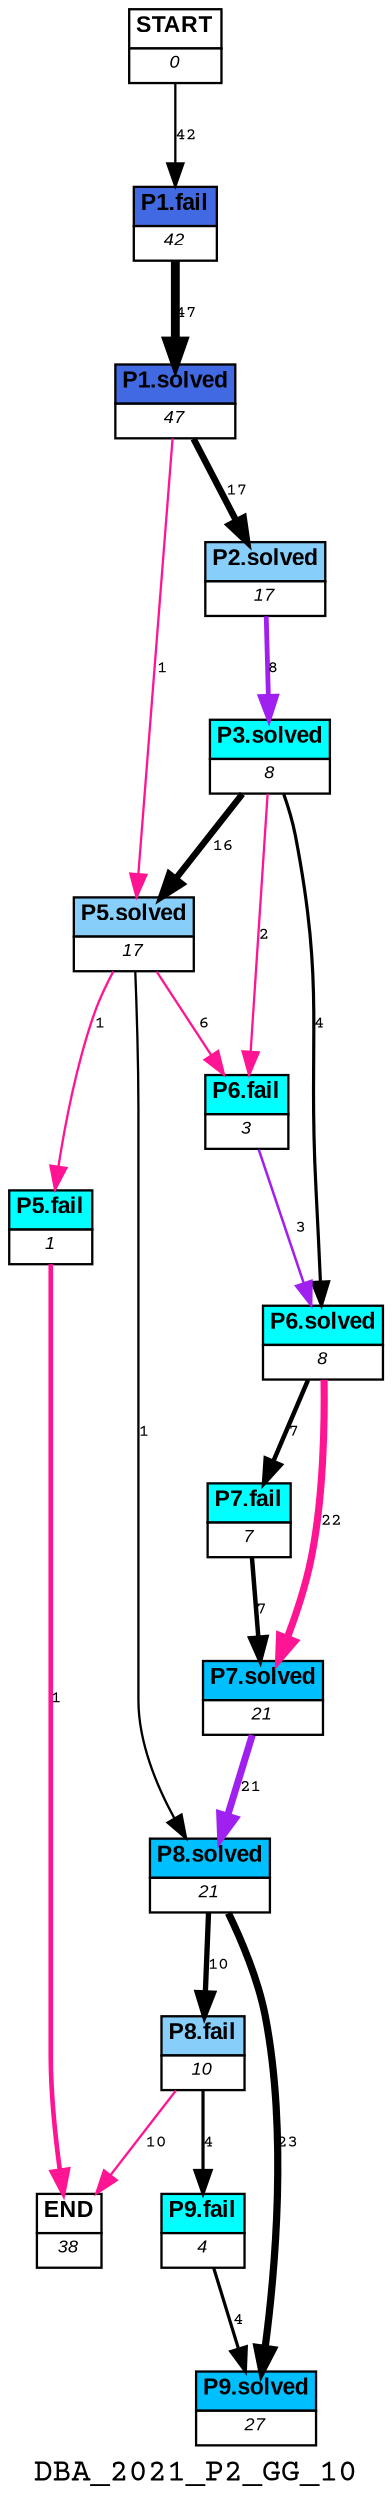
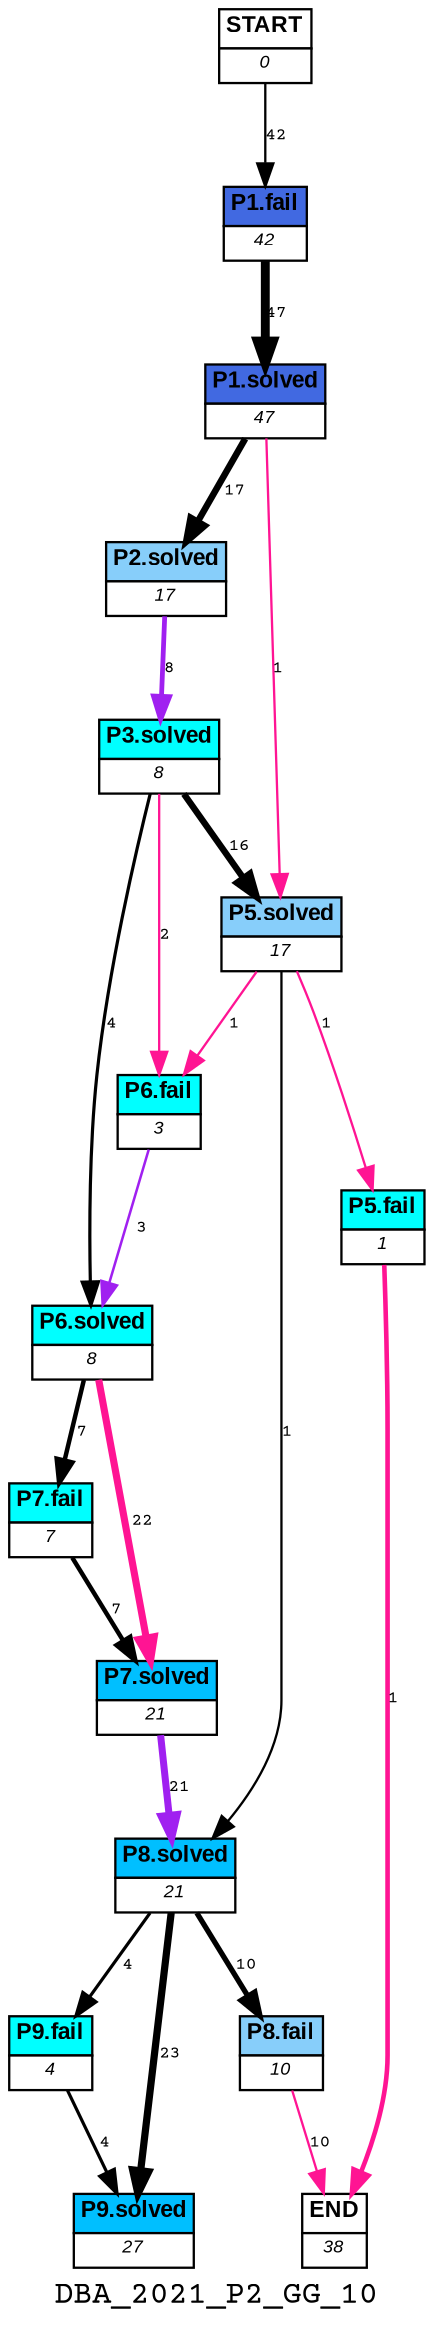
edge "P5.solved" -> "P6.fail": label "6" -> "1"
edge "P8.fail" -> "P9.fail": now "P8.solved" -> "P9.fail"
